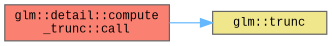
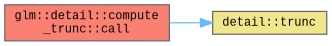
node "glm::trunc": label "glm::trunc" -> "detail::trunc"
